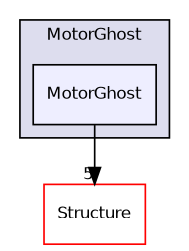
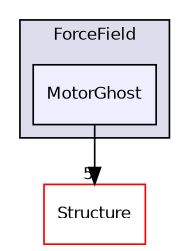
cluster "MotorGhost": label "MotorGhost" -> "ForceField"
